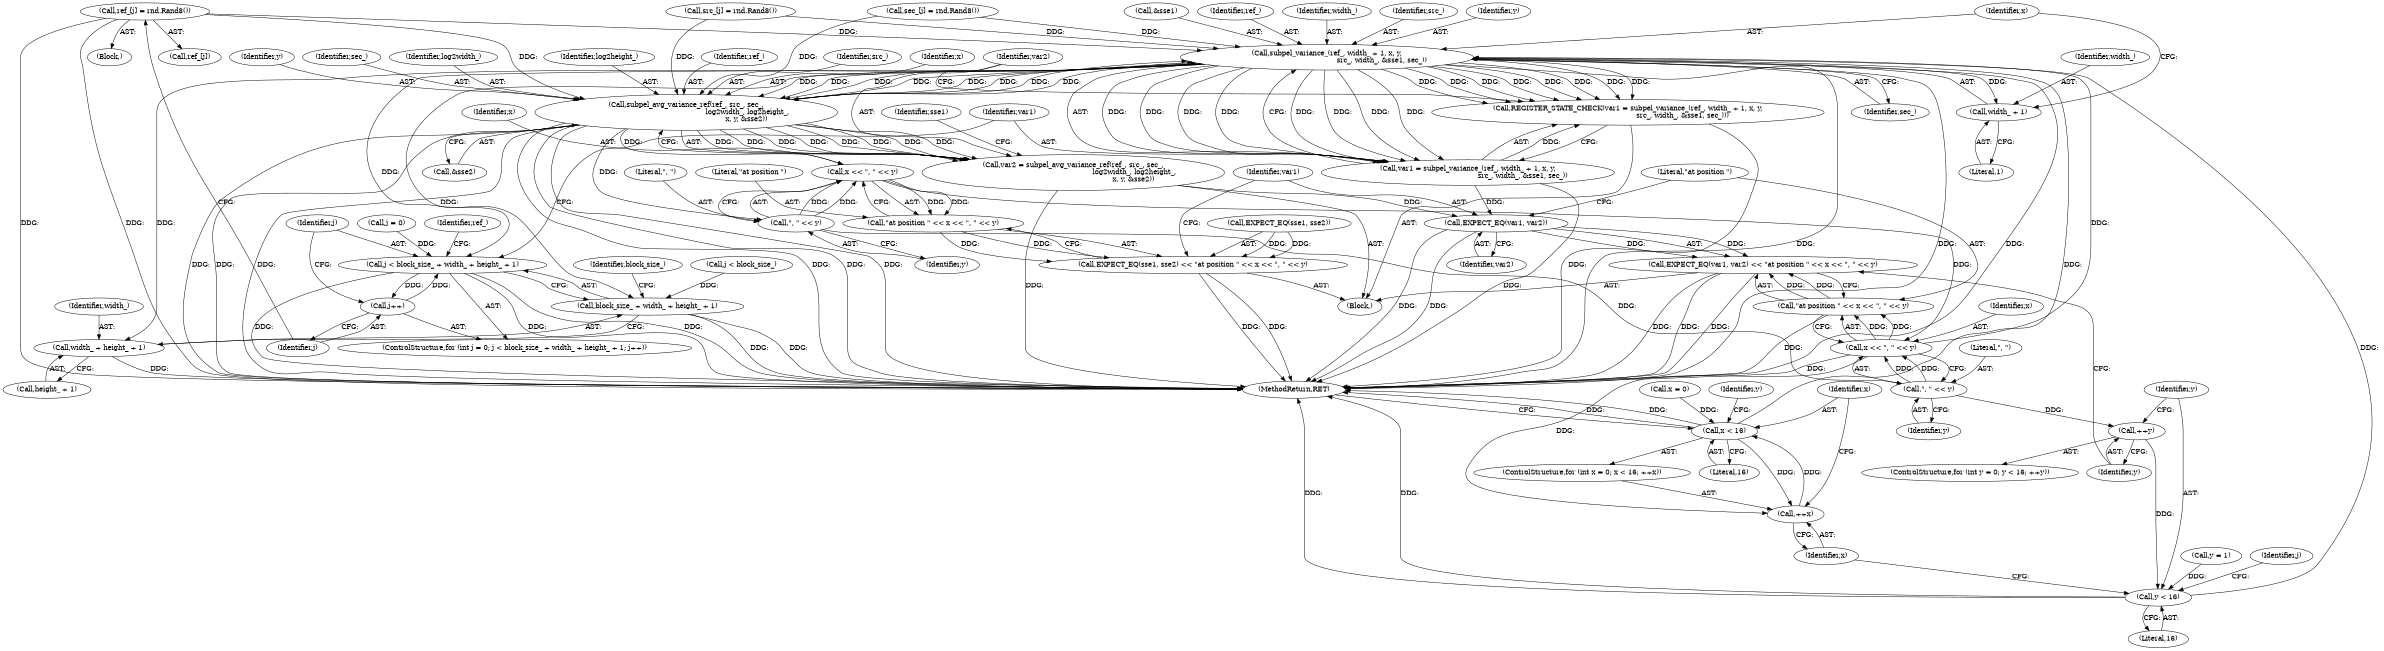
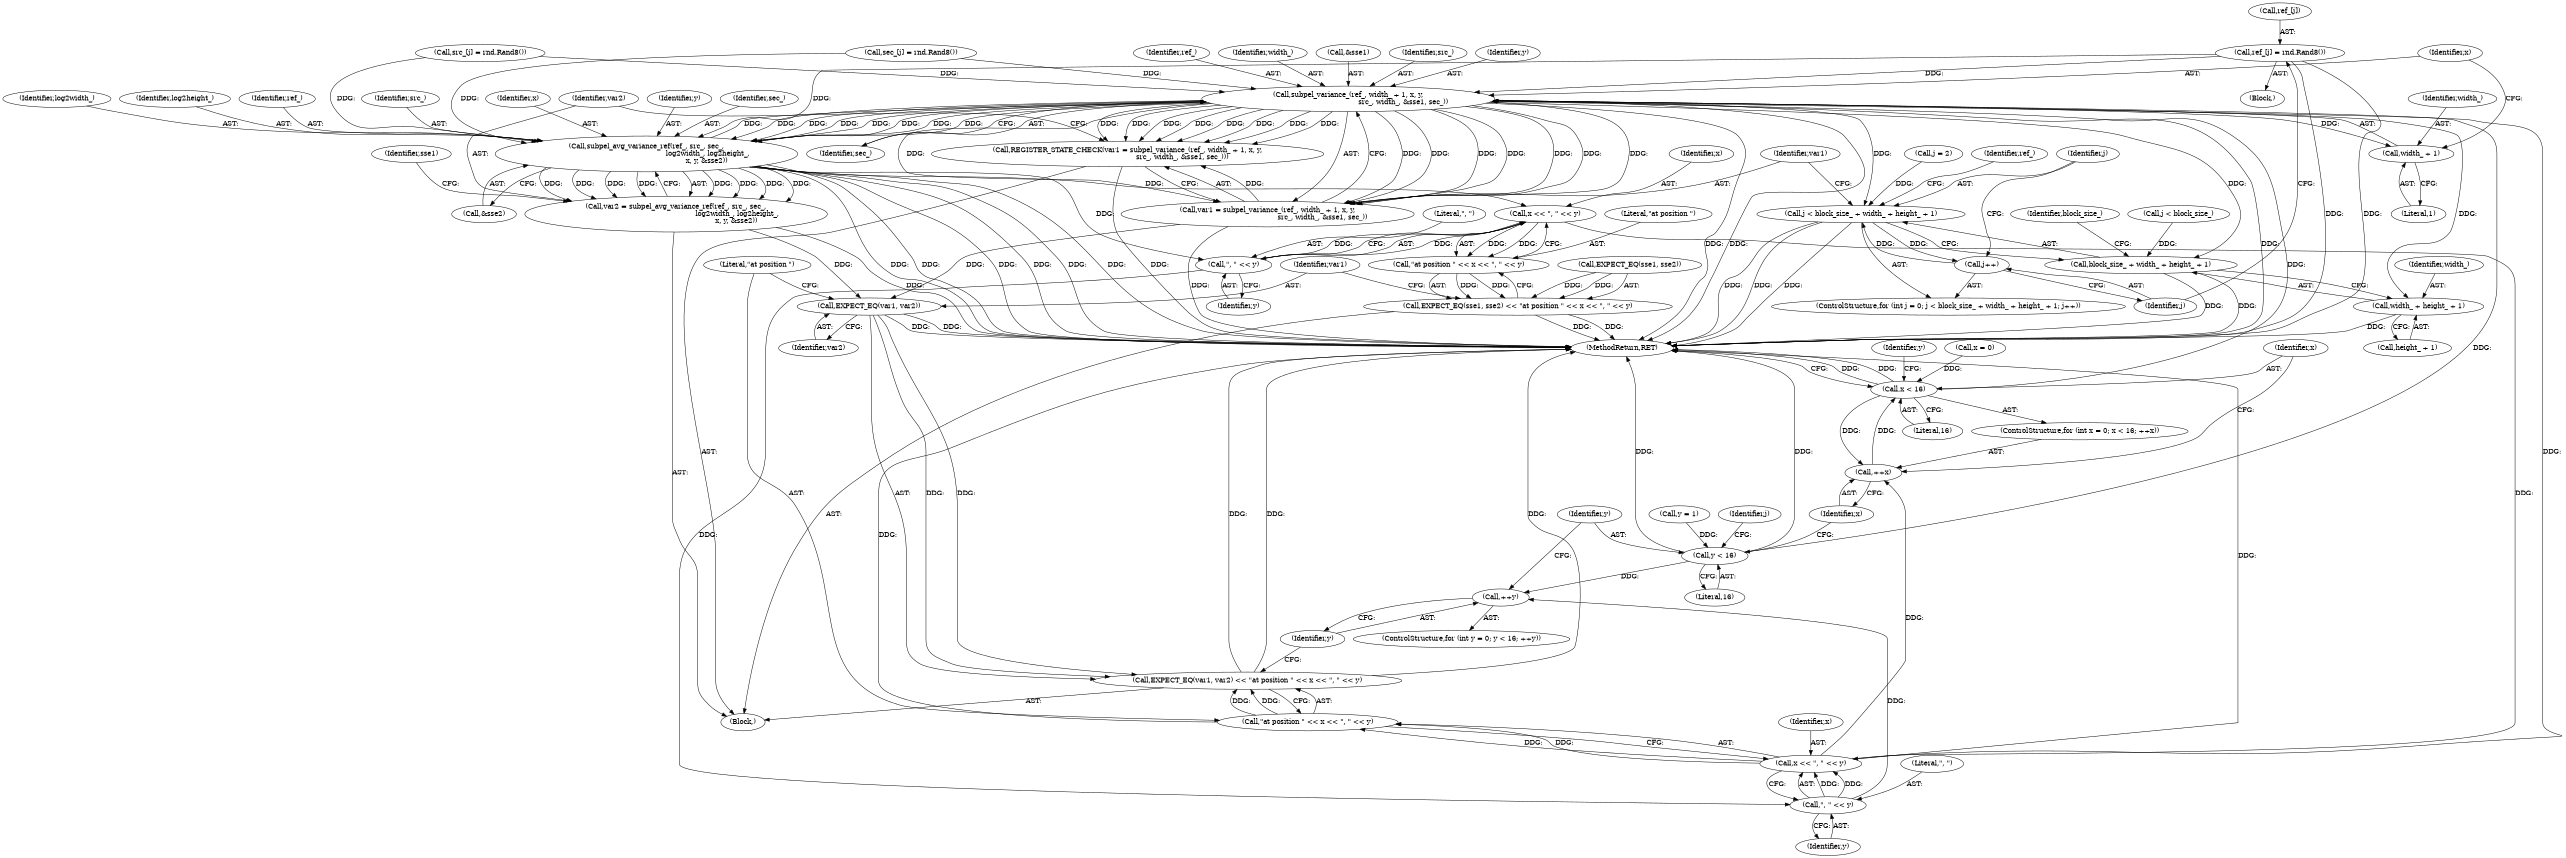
edge "(Call,ref_[j] = rnd.Rand8())" -> "(Call,ref_[j])": reversed
node "(Call,j = 0)": label "(Call,j = 0)" -> "(Call,j = 2)"
edge "(Call,++y)" -> "(Call,y < 16)": reversed
